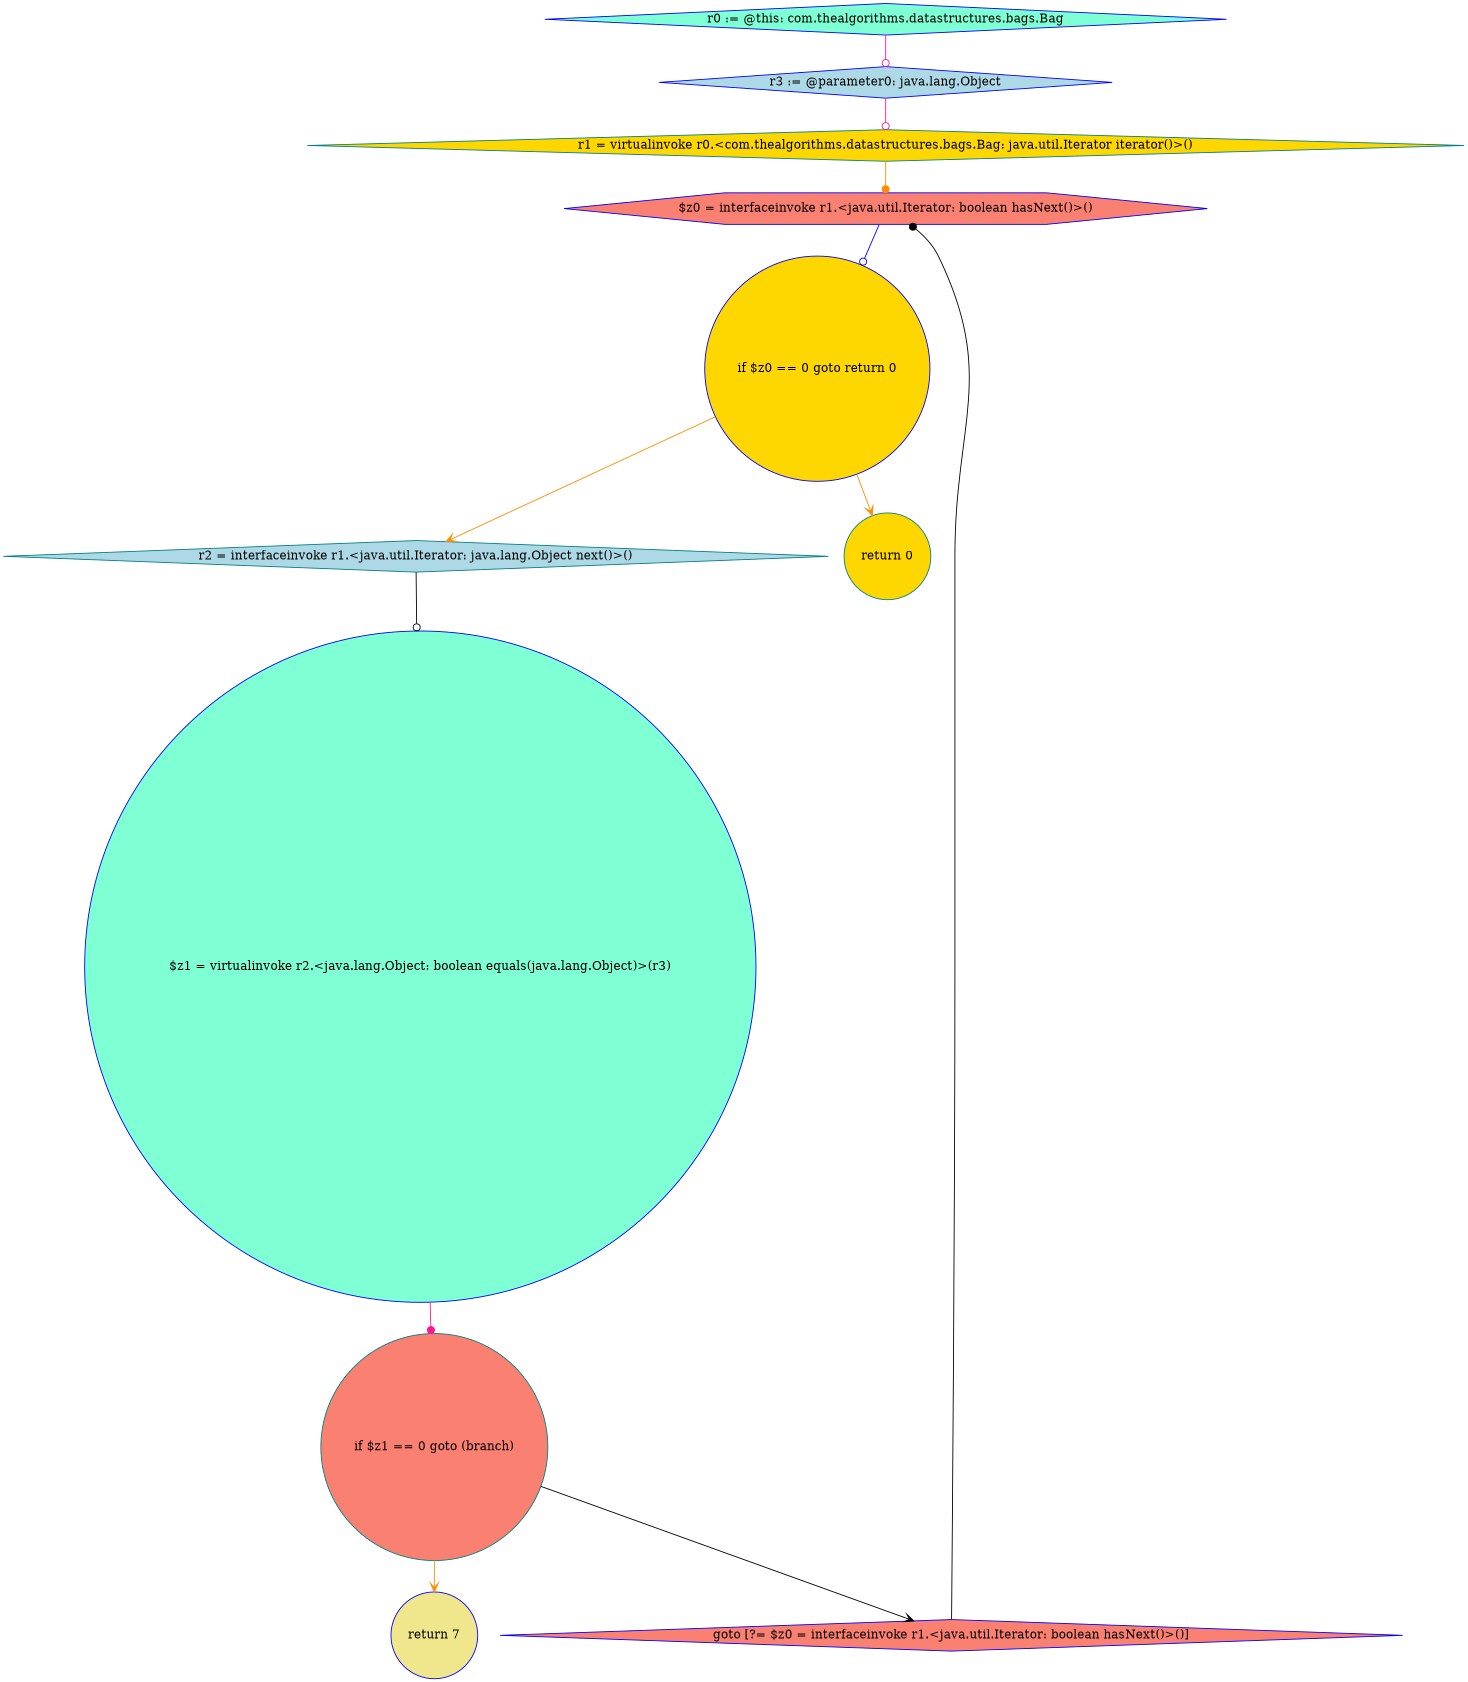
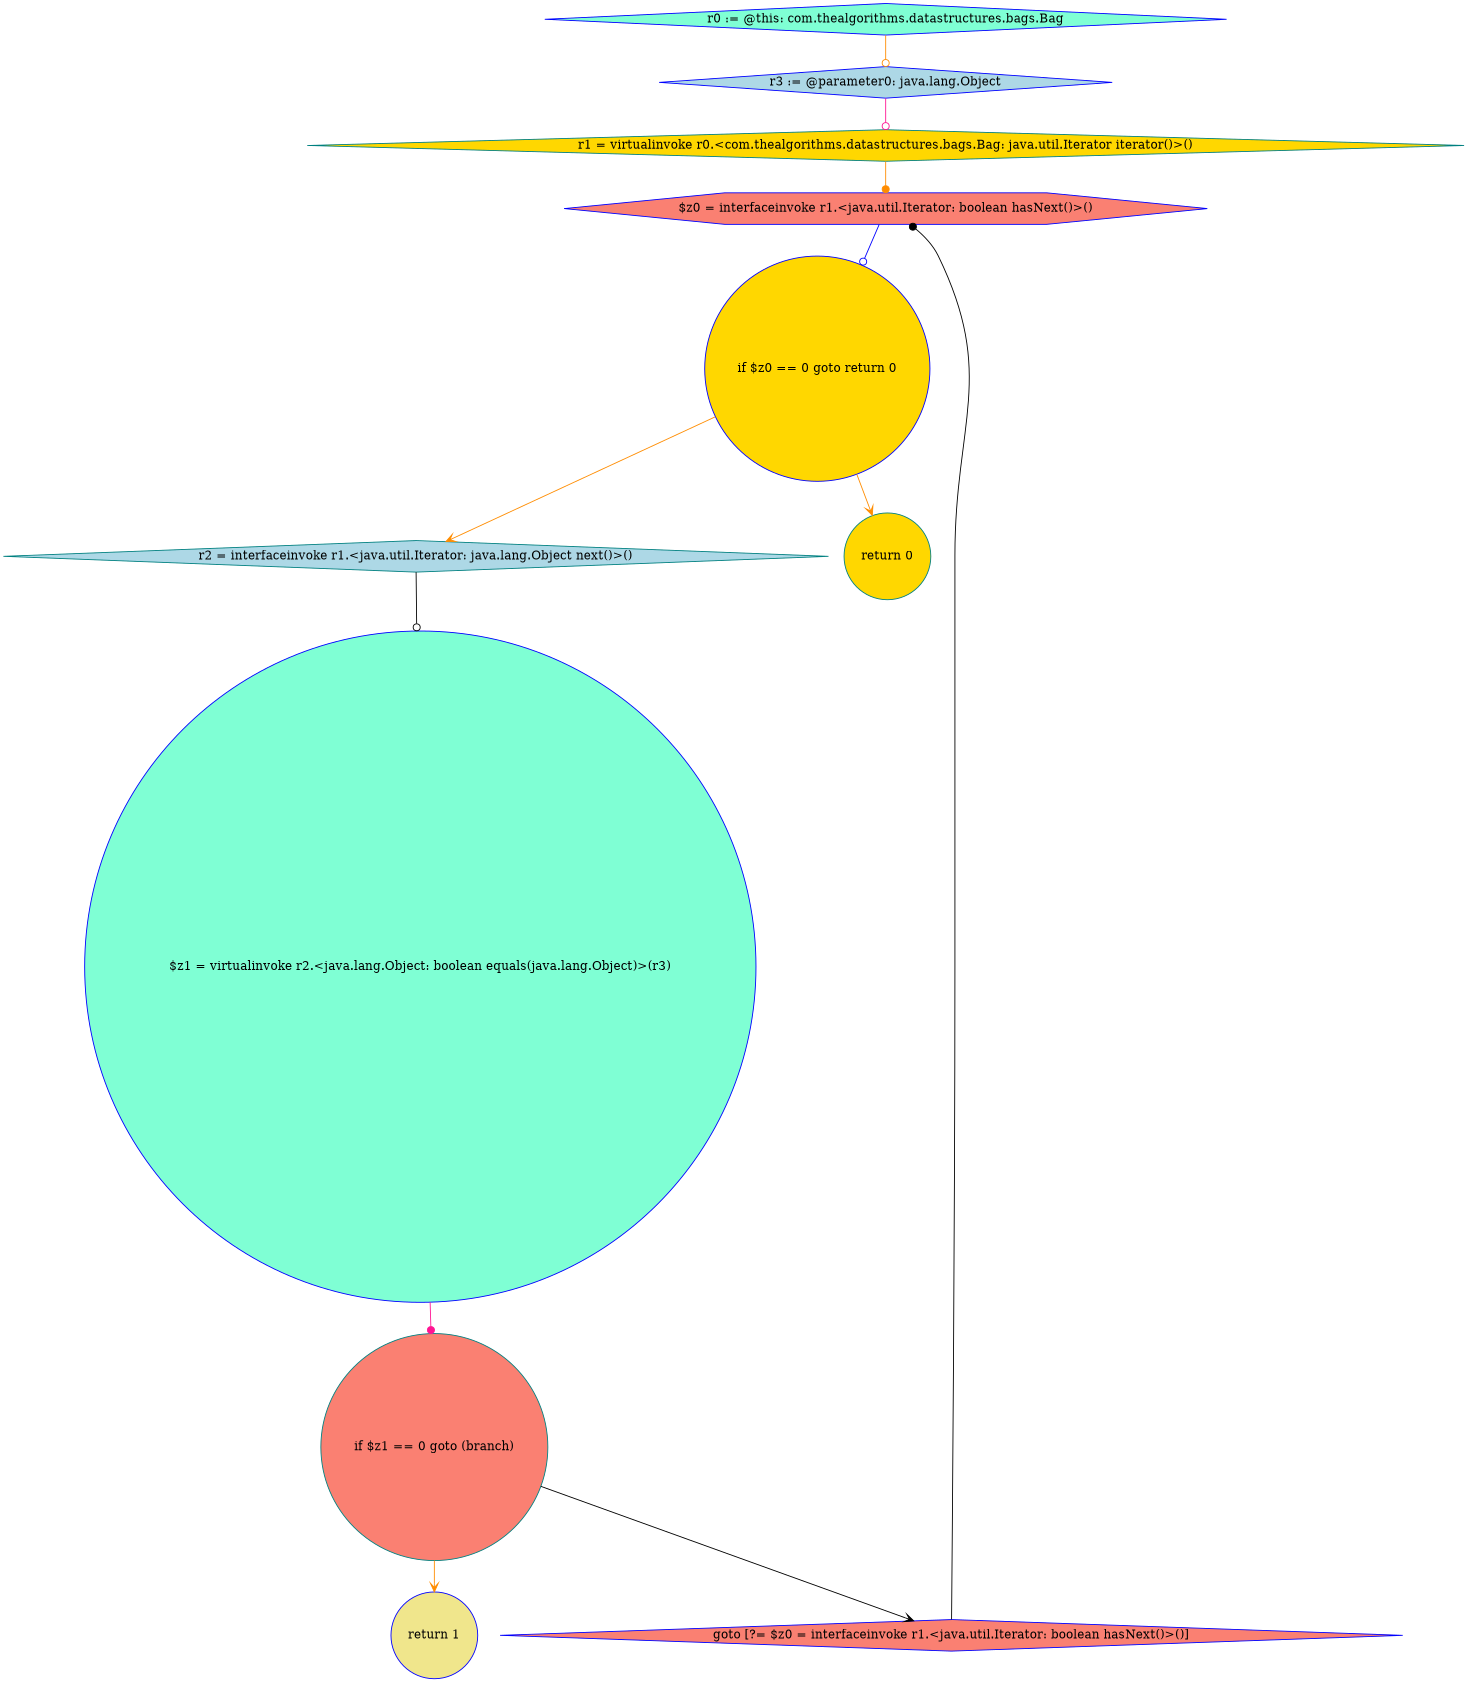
edge "r0 := @this: com.thealgorithms.datastructures.bags.Bag" -> "r3 := @parameter0: java.lang.Object": color deeppink -> darkorange
node "return 7": label "return 7" -> "return 1"
